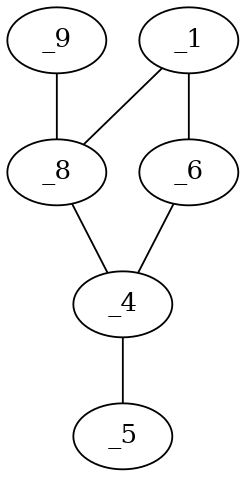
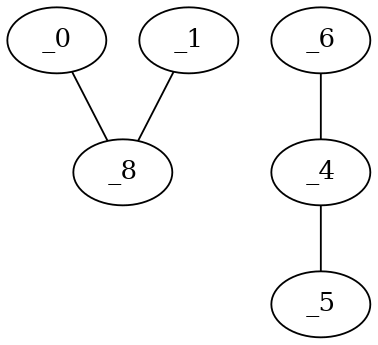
node "_9": label "_9" -> "_0"
edge "_1" -- "_6": removed
edge "_8" -- "_4": removed
